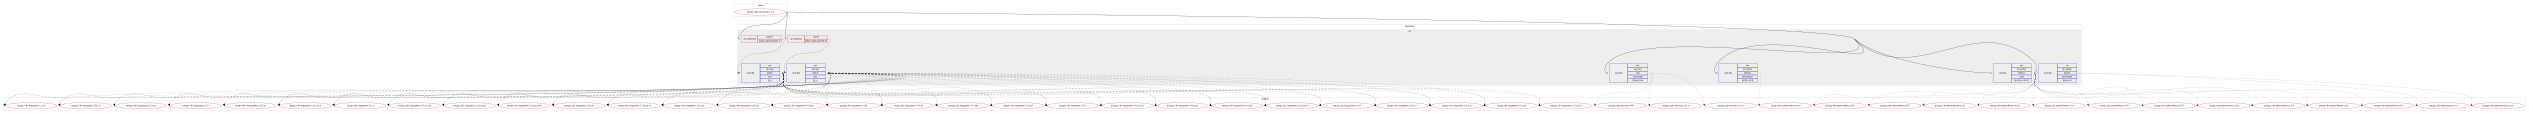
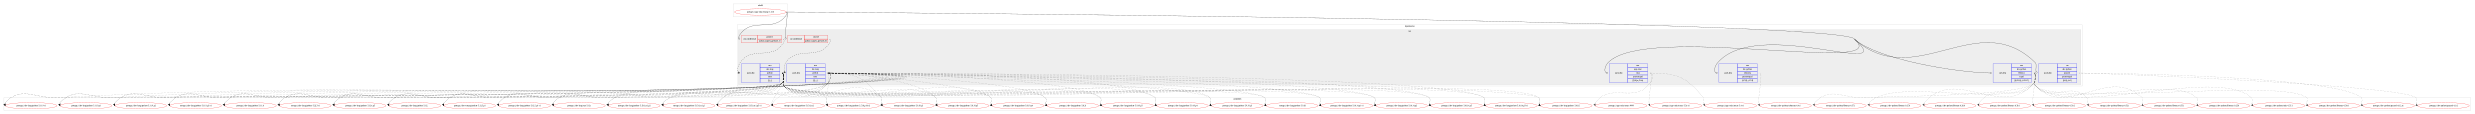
node "portage://dev-lang/python-3.12.6": label "portage://dev-lang/python-3.12.6" -> "portage://dev-lang/run-3.12.6"
node "portage://dev-python/libtmux-0.35.1": label "portage://dev-python/libtmux-0.35.1" -> "portage://dev-python/misc-0.35.1"
node "portage://dev-python/libtmux-0.21.0": removed
